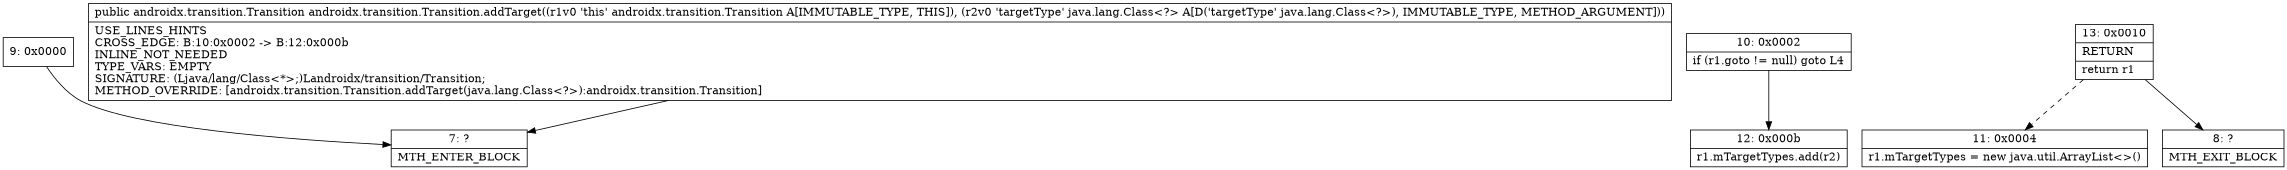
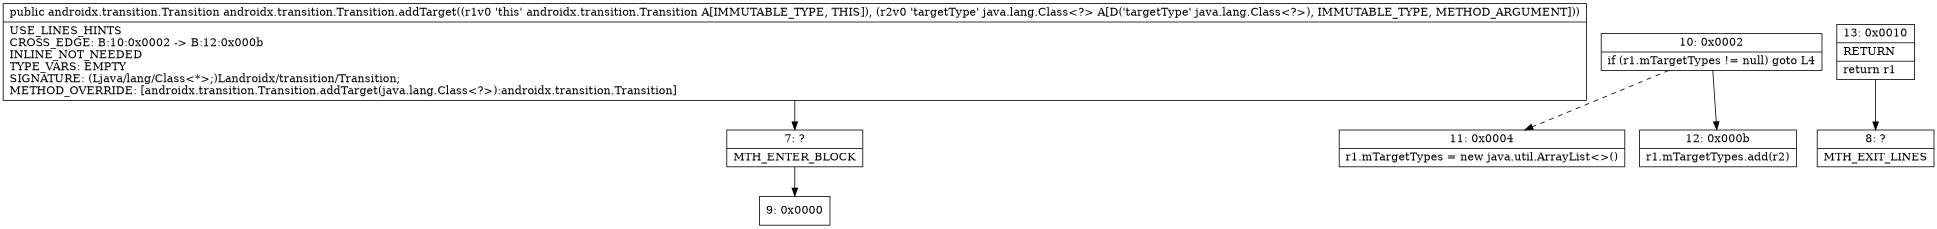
node "10: 0x0002": text "if (r1.goto != null) goto L4" -> "if (r1.mTargetTypes != null) goto L4"
edge "13: 0x0010" -> "11: 0x0004": now "10: 0x0002" -> "11: 0x0004"
edge "9: 0x0000" -> "7: ?": reversed
node "8: ?": text "MTH_EXIT_BLOCK" -> "MTH_EXIT_LINES"
